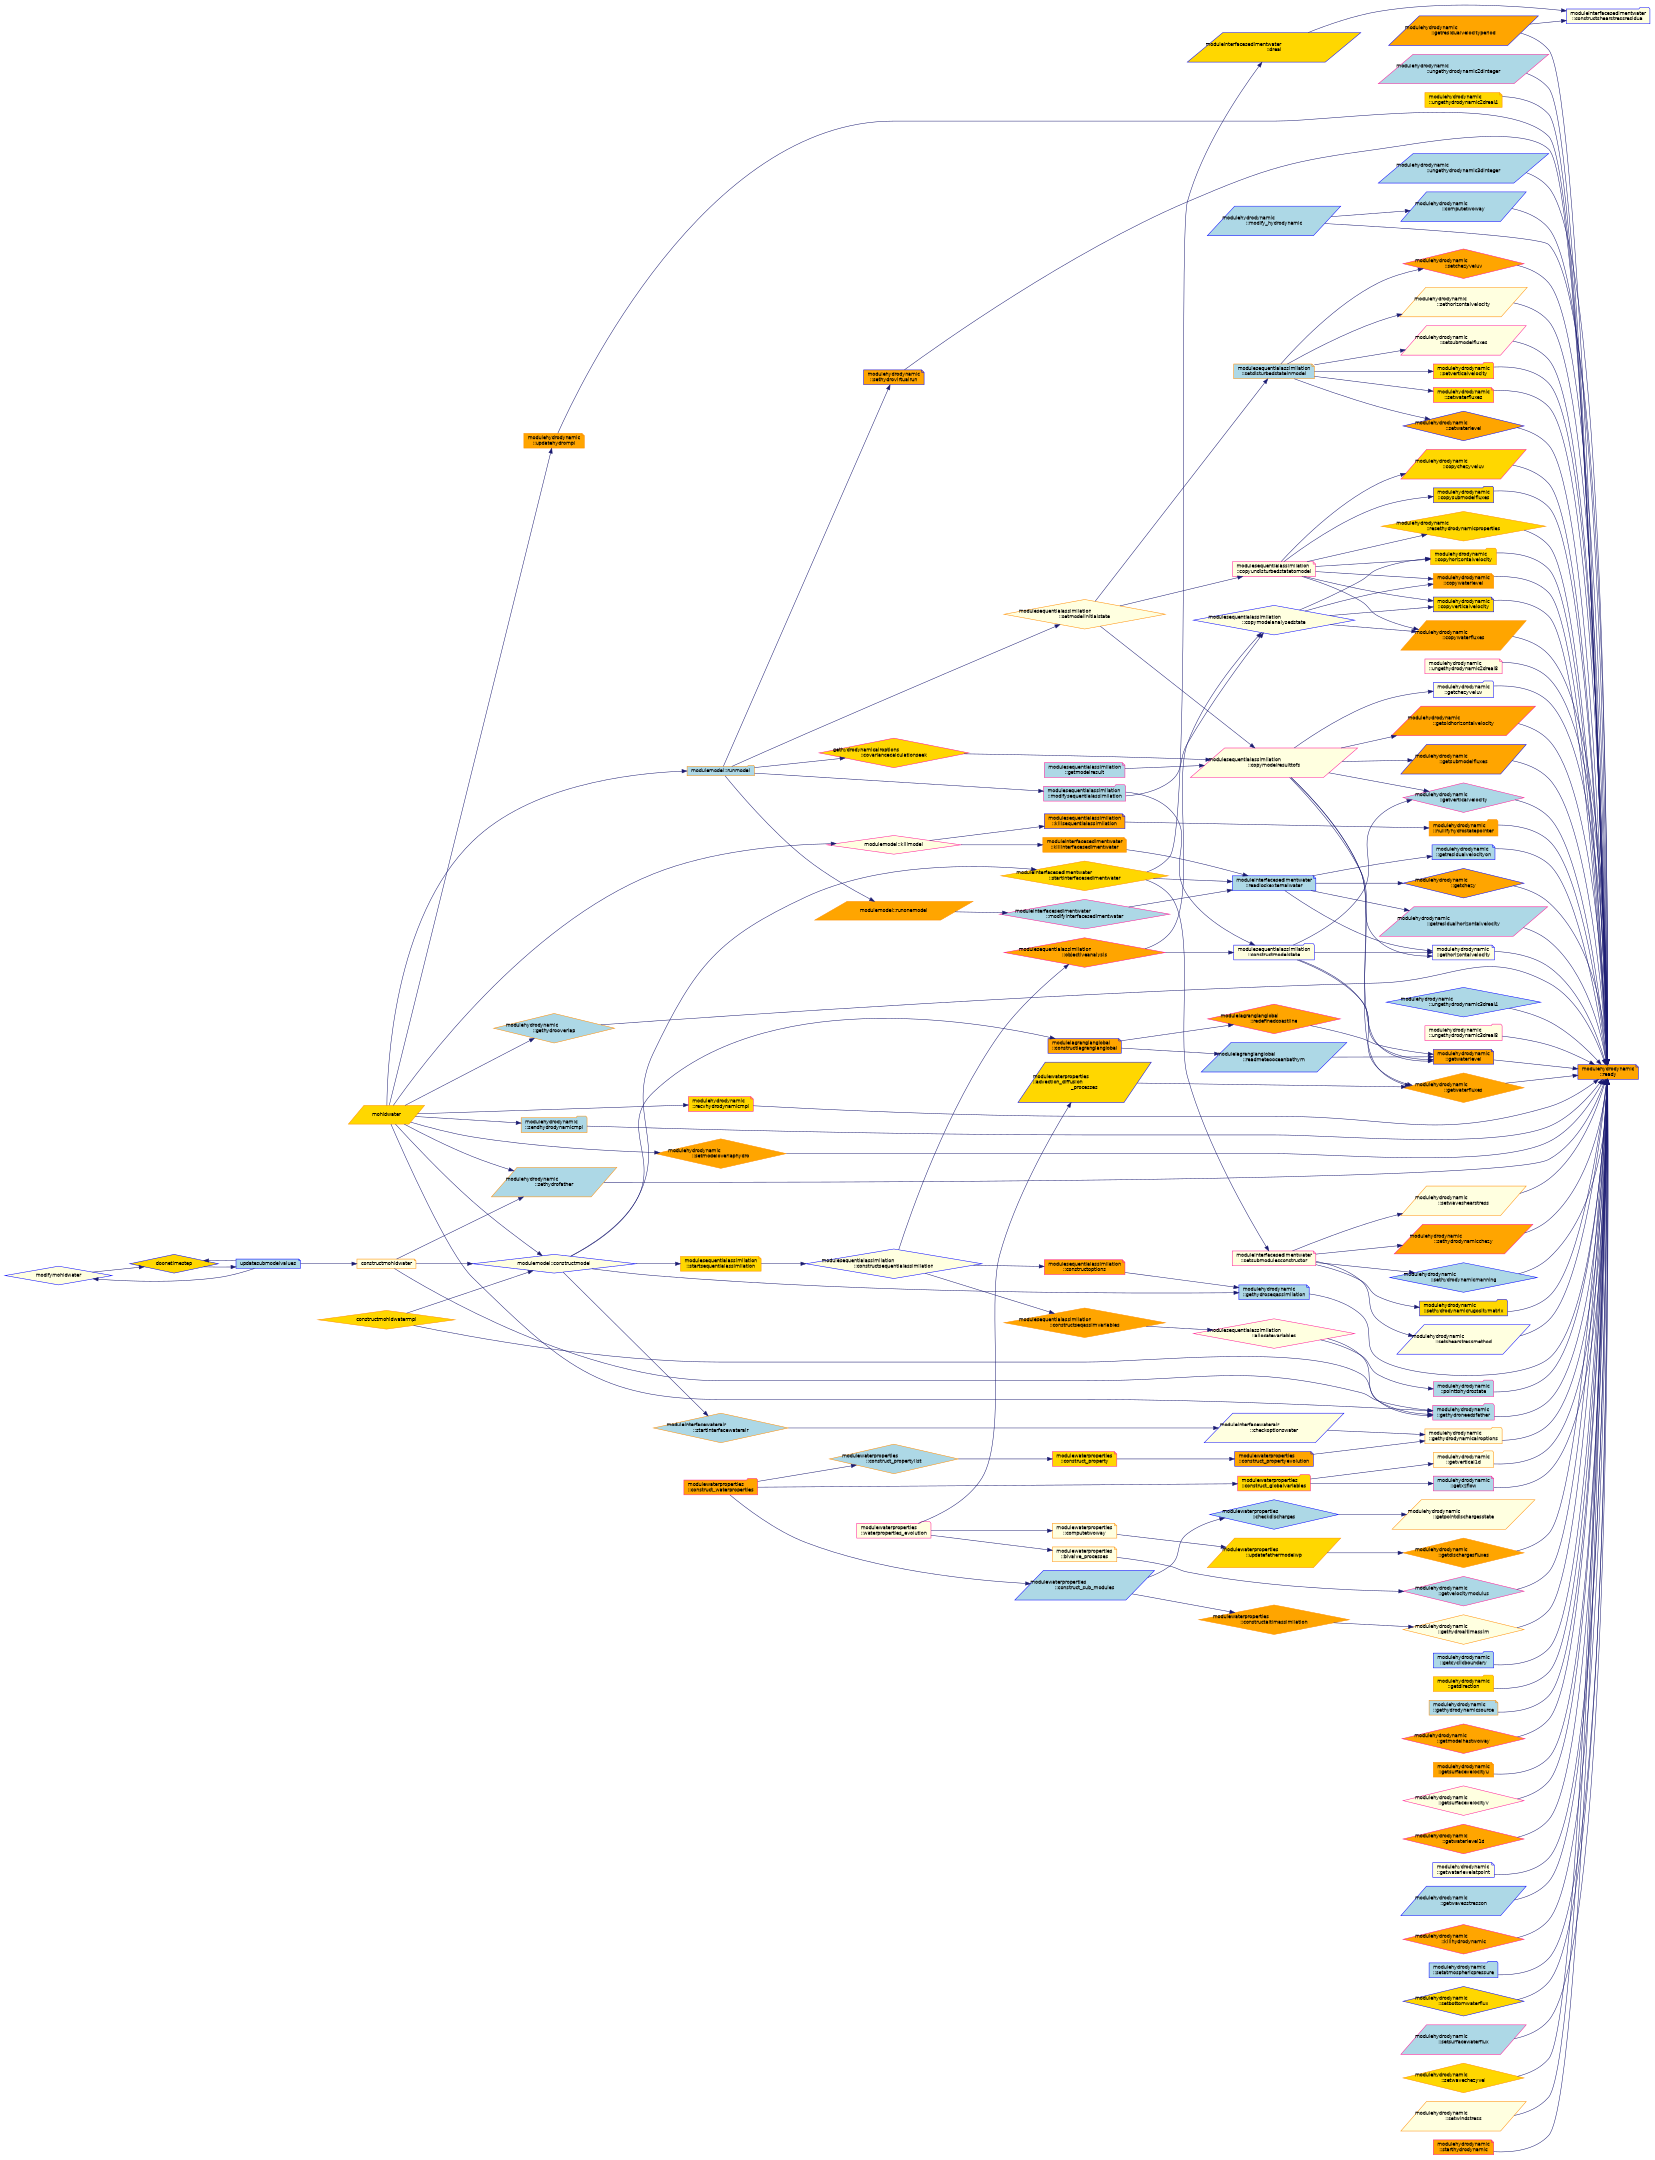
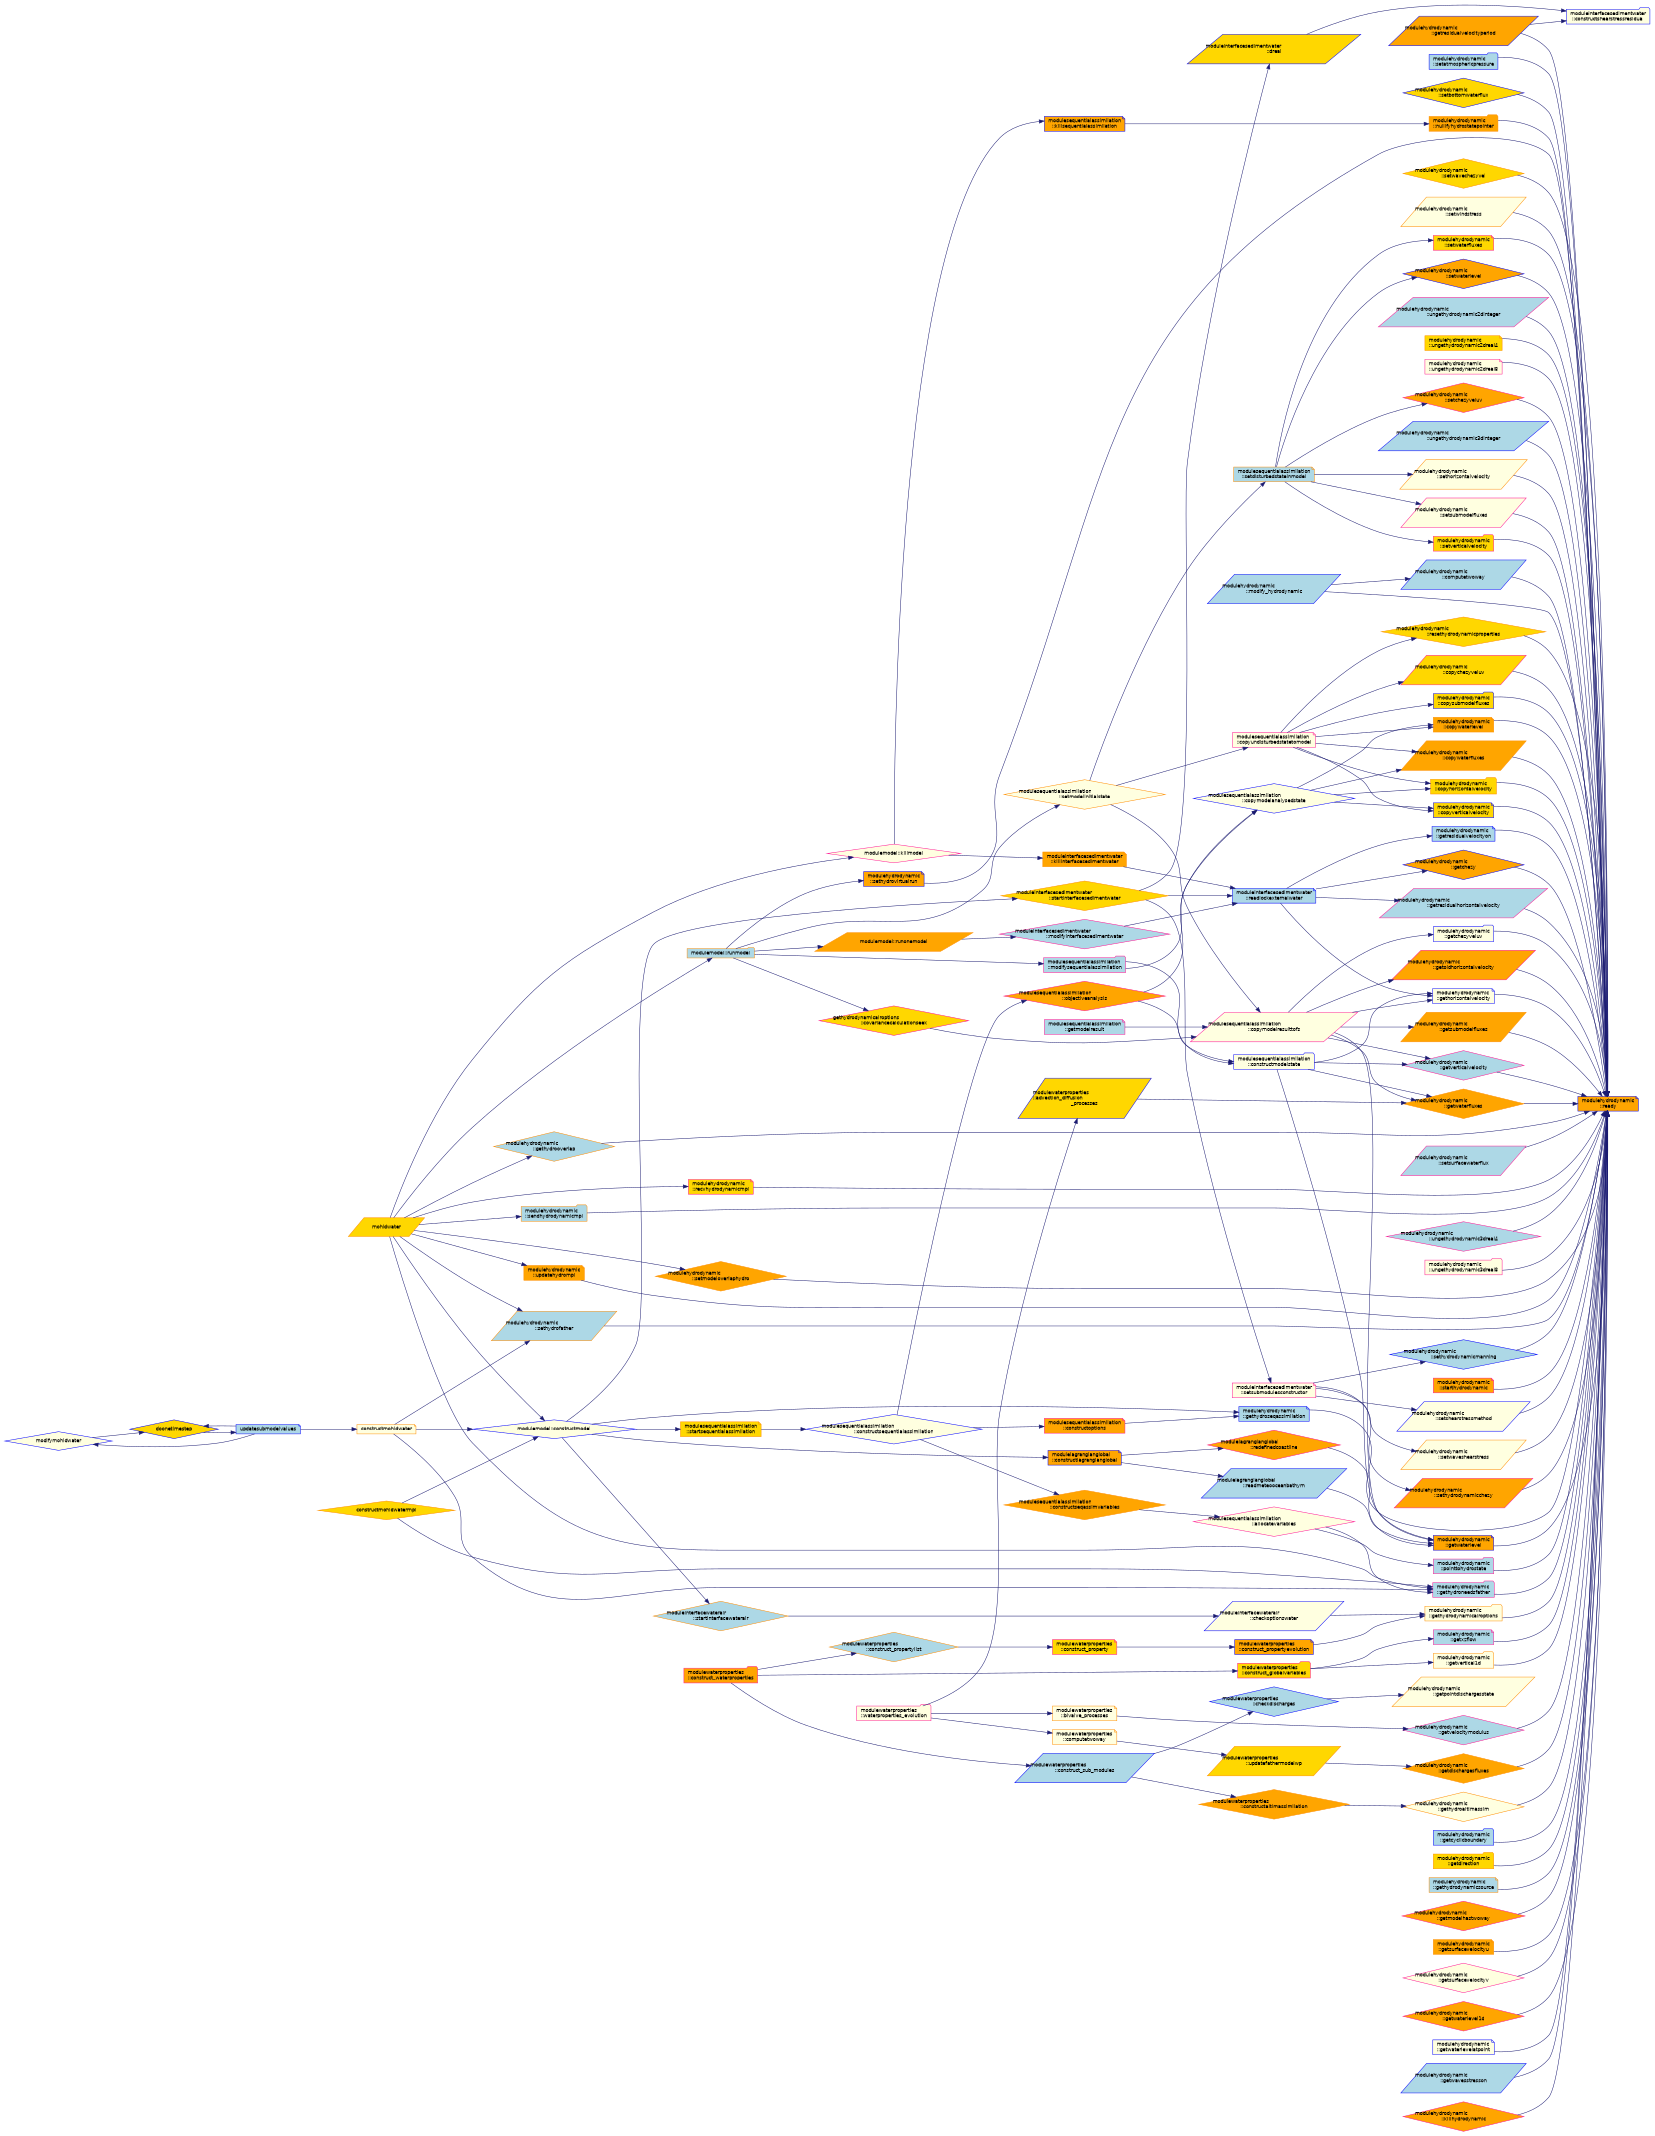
node "modulehydrodynamic ::getsubmodelfluxes": color blue -> darkorange
node "modulehydrodynamic ::ungethydrodynamic3dreal4": color blue -> deeppink
node "modulehydrodynamic ::sethydrodynamicrugositymatrix": removed
